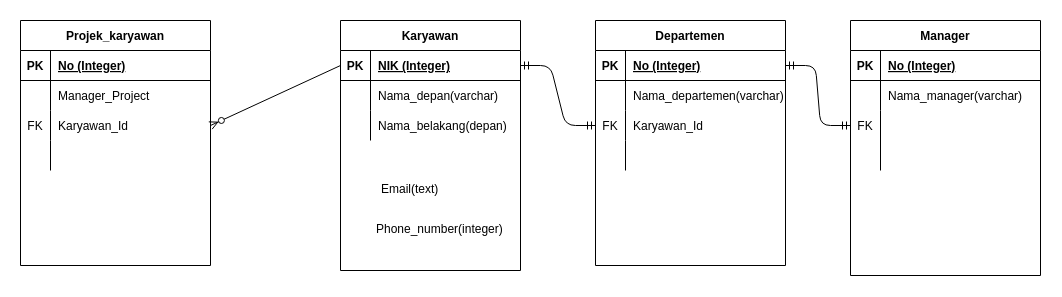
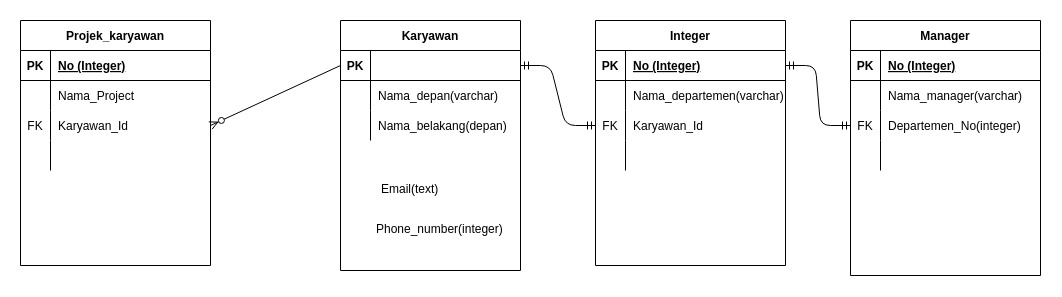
node "Departemen": label "Departemen" -> "Integer"
node "NIK (Integer)": removed
node "Manager_Project": label "Manager_Project" -> "Nama_Project"
node "Departemen_No(integer)": added
